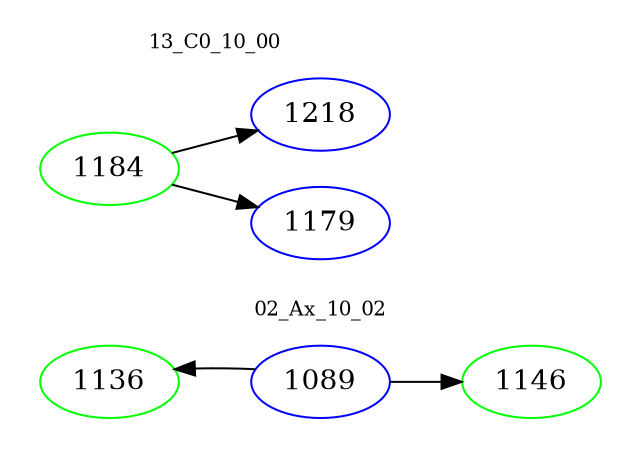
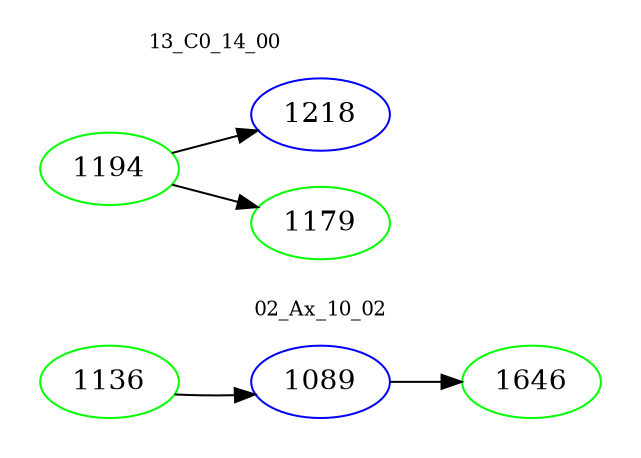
cluster "13_C0_10_00": label "13_C0_10_00" -> "13_C0_14_00"
node "1184": label "1184" -> "1194"
node "1179": color blue -> green
edge "1089" -> "1136": reversed
node "1146": label "1146" -> "1646"
